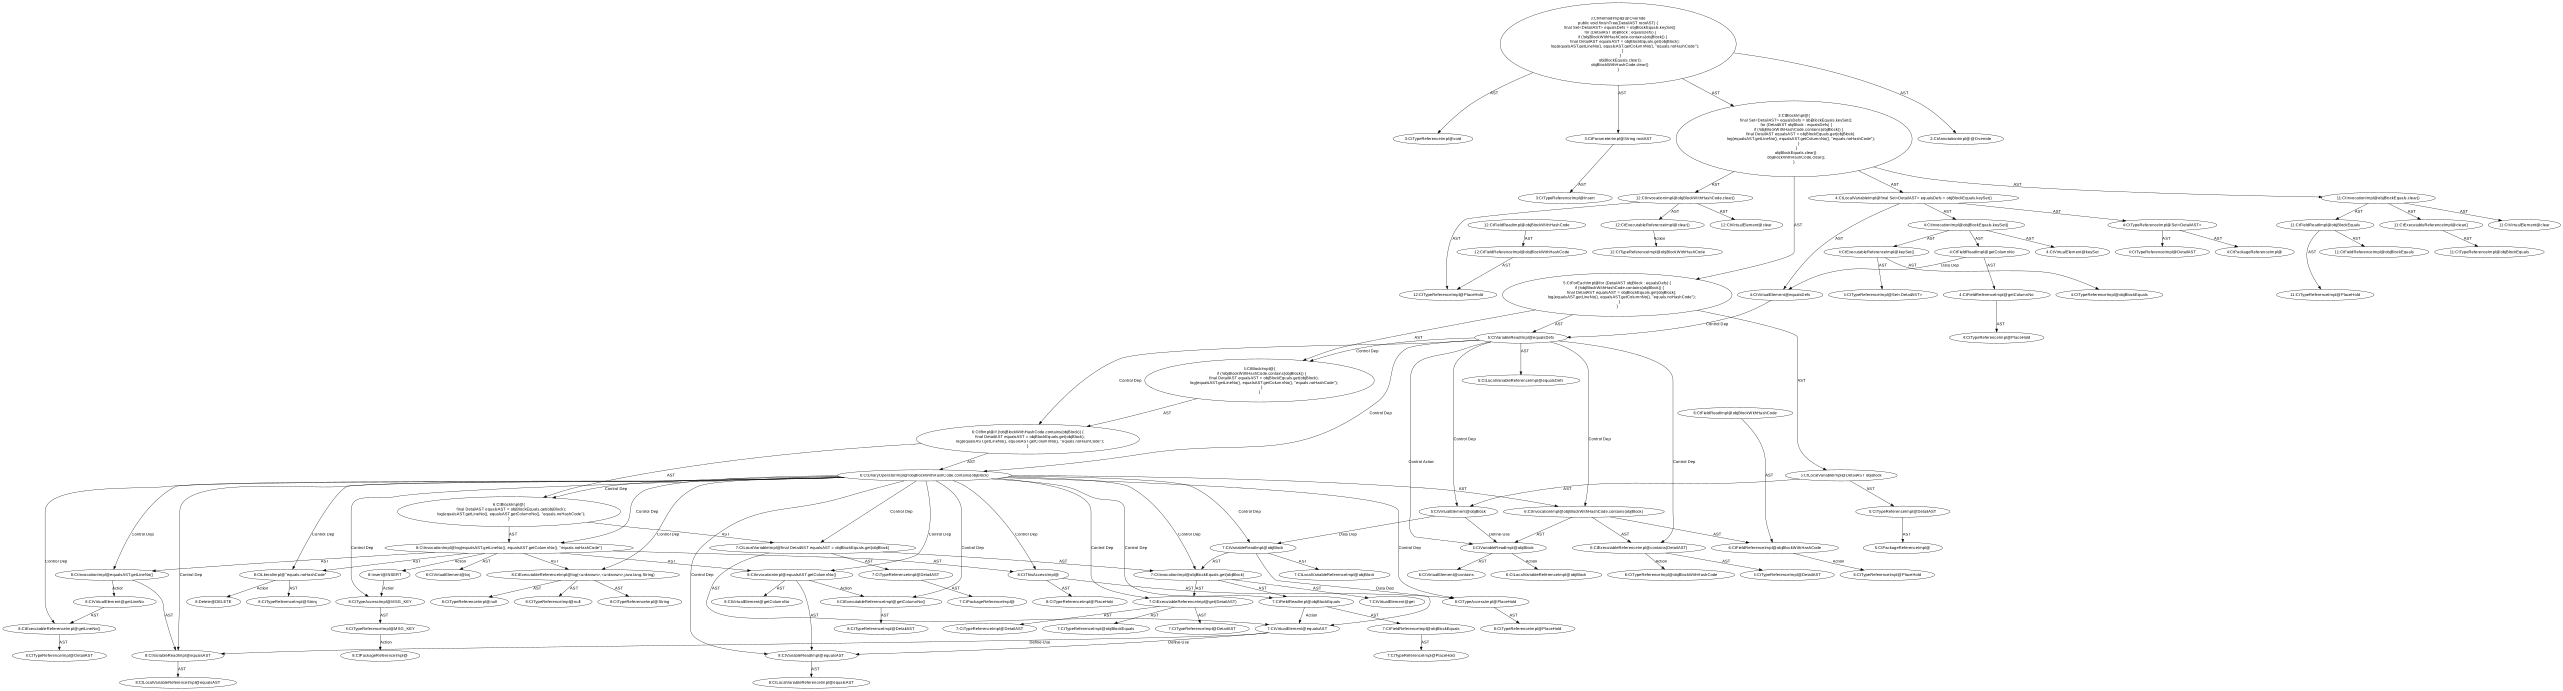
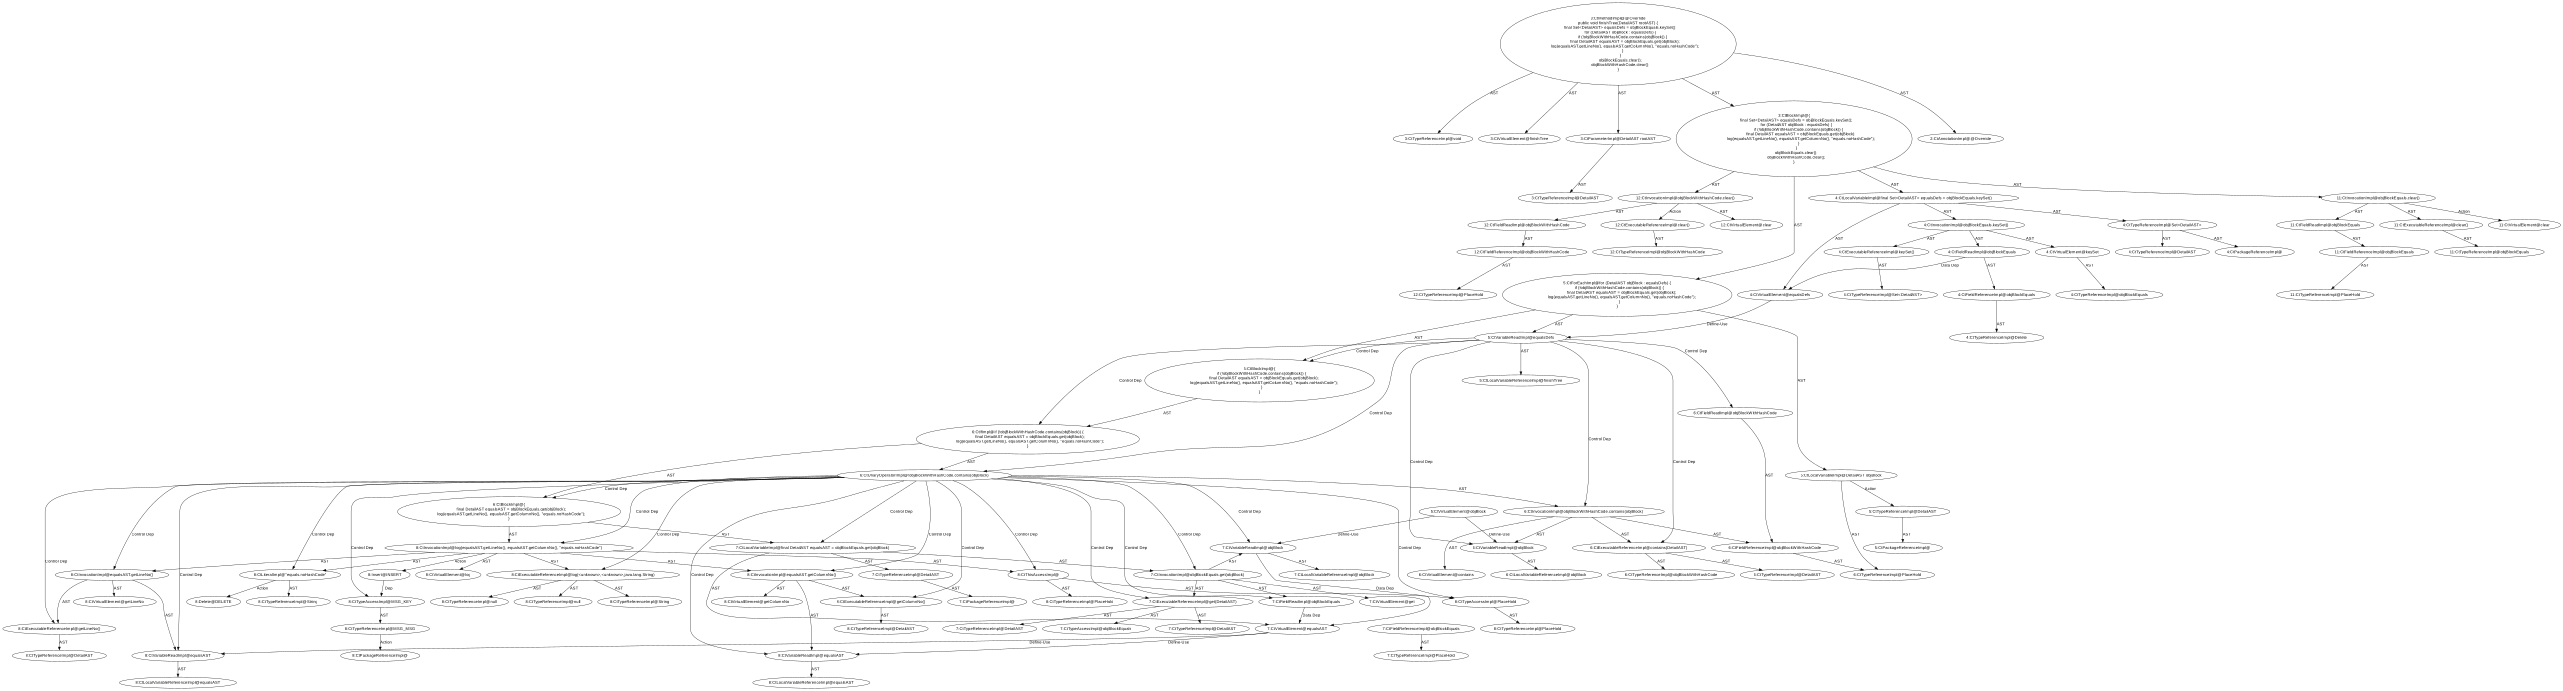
node "3:CtVirtualElement@finishTree": added
node "3:CtParameterImpl@String rootAST": label "3:CtParameterImpl@String rootAST" -> "3:CtParameterImpl@DetailAST rootAST"
node "3:CtTypeReferenceImpl@Insert": label "3:CtTypeReferenceImpl@Insert" -> "3:CtTypeReferenceImpl@DetailAST"
edge "12:CtInvocationImpl@objBlockWithHashCode.clear()" -> "12:CtExecutableReferenceImpl@clear()": label "AST" -> "Action"
edge "11:CtInvocationImpl@objBlockEquals.clear()" -> "11:CtVirtualElement@clear": label "AST" -> "Action"
edge "12:CtInvocationImpl@objBlockWithHashCode.clear()" -> "12:CtTypeReferenceImpl@PlaceHold": now "12:CtInvocationImpl@objBlockWithHashCode.clear()" -> "12:CtFieldReadImpl@objBlockWithHashCode"
edge "12:CtExecutableReferenceImpl@clear()" -> "12:CtTypeReferenceImpl@objBlockWithHashCode": label "Action" -> "AST"
node "4:CtFieldReadImpl@getColumnNo": label "4:CtFieldReadImpl@getColumnNo" -> "4:CtFieldReadImpl@objBlockEquals"
edge "11:CtFieldReadImpl@objBlockEquals" -> "11:CtTypeReferenceImpl@PlaceHold": now "11:CtFieldReferenceImpl@objBlockEquals" -> "11:CtTypeReferenceImpl@PlaceHold"
edge "4:CtExecutableReferenceImpl@keySet()" -> "4:CtTypeReferenceImpl@objBlockEquals": now "4:CtVirtualElement@keySet" -> "4:CtTypeReferenceImpl@objBlockEquals"
node "4:CtFieldReferenceImpl@getColumnNo": label "4:CtFieldReferenceImpl@getColumnNo" -> "4:CtFieldReferenceImpl@objBlockEquals"
edge "4:CtVirtualElement@equalsDefs" -> "5:CtVariableReadImpl@equalsDefs": label "Control Dep" -> "Define-Use"
node "4:CtTypeReferenceImpl@PlaceHold": label "4:CtTypeReferenceImpl@PlaceHold" -> "4:CtTypeReferenceImpl@Delete"
node "5:CtLocalVariableReferenceImpl@equalsDefs": label "5:CtLocalVariableReferenceImpl@equalsDefs" -> "5:CtLocalVariableReferenceImpl@finishTree"
edge "5:CtVariableReadImpl@equalsDefs" -> "5:CtVirtualElement@objBlock": now "5:CtVariableReadImpl@equalsDefs" -> "6:CtFieldReadImpl@objBlockWithHashCode"
edge "5:CtVariableReadImpl@equalsDefs" -> "6:CtVariableReadImpl@objBlock": label "Control Action" -> "Control Dep"
edge "5:CtLocalVariableImpl@DetailAST objBlock" -> "5:CtVirtualElement@objBlock": now "5:CtLocalVariableImpl@DetailAST objBlock" -> "6:CtTypeReferenceImpl@PlaceHold"
edge "5:CtLocalVariableImpl@DetailAST objBlock" -> "5:CtTypeReferenceImpl@DetailAST": label "AST" -> "Action"
edge "5:CtVirtualElement@objBlock" -> "7:CtVariableReadImpl@objBlock": label "Data Dep" -> "Define-Use"
edge "7:CtVariableReadImpl@objBlock" -> "7:CtInvocationImpl@objBlockEquals.get(objBlock)": reversed
edge "6:CtVariableReadImpl@objBlock" -> "6:CtVirtualElement@contains": now "6:CtInvocationImpl@objBlockWithHashCode.contains(objBlock)" -> "6:CtVirtualElement@contains"
edge "6:CtVariableReadImpl@objBlock" -> "6:CtLocalVariableReferenceImpl@objBlock": label "Action" -> "AST"
edge "6:CtExecutableReferenceImpl@contains(DetailAST)" -> "6:CtTypeReferenceImpl@objBlockWithHashCode": label "Action" -> "AST"
edge "6:CtFieldReferenceImpl@objBlockWithHashCode" -> "6:CtTypeReferenceImpl@PlaceHold": label "Action" -> "AST"
edge "8:CtInvocationImpl@equalsAST.getLineNo()" -> "8:CtVirtualElement@getLineNo": label "Action" -> "AST"
edge "8:Insert@INSERT" -> "8:CtTypeAccessImpl@MSG_KEY": label "Action" -> "Dep"
edge "8:CtInvocationImpl@equalsAST.getColumnNo()" -> "8:CtExecutableReferenceImpl@getColumnNo()": label "Action" -> "AST"
edge "8:CtVirtualElement@getLineNo" -> "8:CtExecutableReferenceImpl@getLineNo()": now "8:CtInvocationImpl@equalsAST.getLineNo()" -> "8:CtExecutableReferenceImpl@getLineNo()"
edge "7:CtFieldReadImpl@objBlockEquals" -> "7:CtVirtualElement@equalsAST": label "Action" -> "Data Dep"
edge "7:CtFieldReadImpl@objBlockEquals" -> "7:CtFieldReferenceImpl@objBlockEquals": removed, label "AST"
node "8:CtTypeReferenceImpl@MSG_KEY": label "8:CtTypeReferenceImpl@MSG_KEY" -> "8:CtTypeReferenceImpl@MSG_MSG"
node "7:CtTypeReferenceImpl@objBlockEquals": label "7:CtTypeReferenceImpl@objBlockEquals" -> "7:CtTypeAccessImpl@objBlockEquals"
